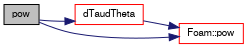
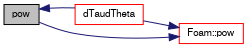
edge "pow" -> "dTaudTheta": reversed
